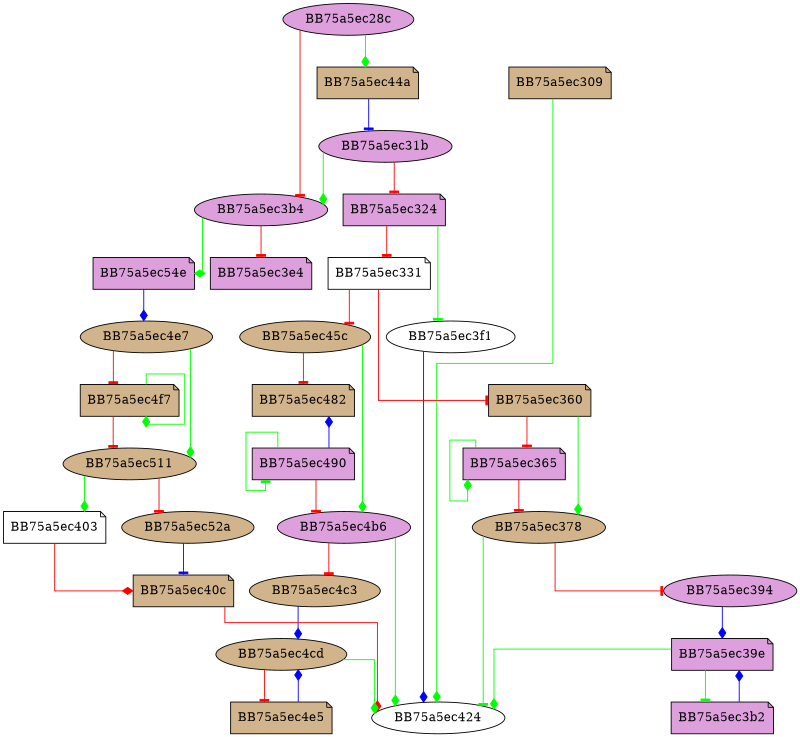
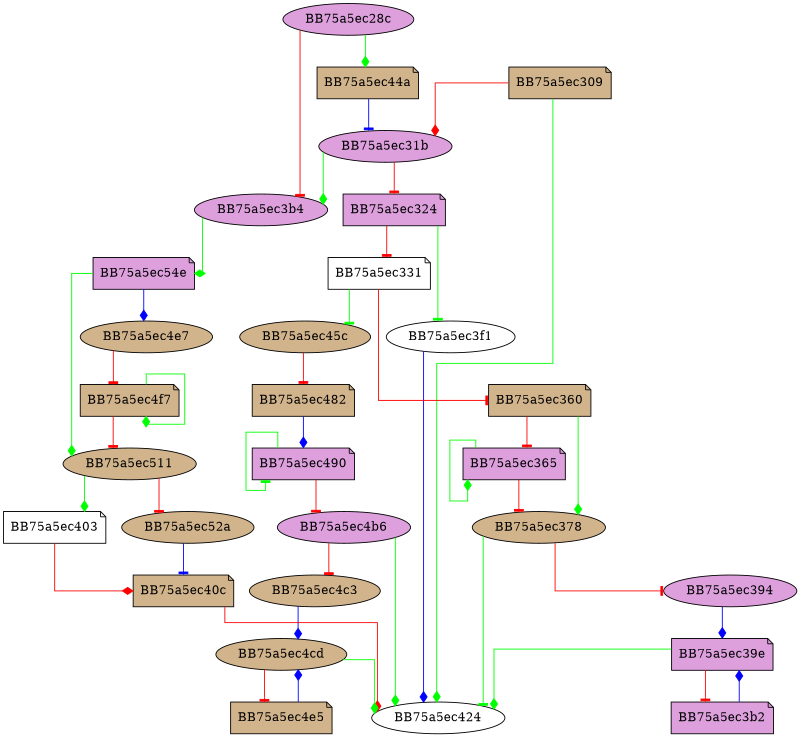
edge "BB75a5ec309" -> "BB75a5ec31b": added
node "BB75a5ec3e4": removed
edge "BB75a5ec331" -> "BB75a5ec45c": color red -> green
edge "BB75a5ec4e7" -> "BB75a5ec511": now "BB75a5ec54e" -> "BB75a5ec511"
edge "BB75a5ec45c" -> "BB75a5ec4b6": removed
edge "BB75a5ec490" -> "BB75a5ec482": reversed
edge "BB75a5ec39e" -> "BB75a5ec3b2": color green -> red
